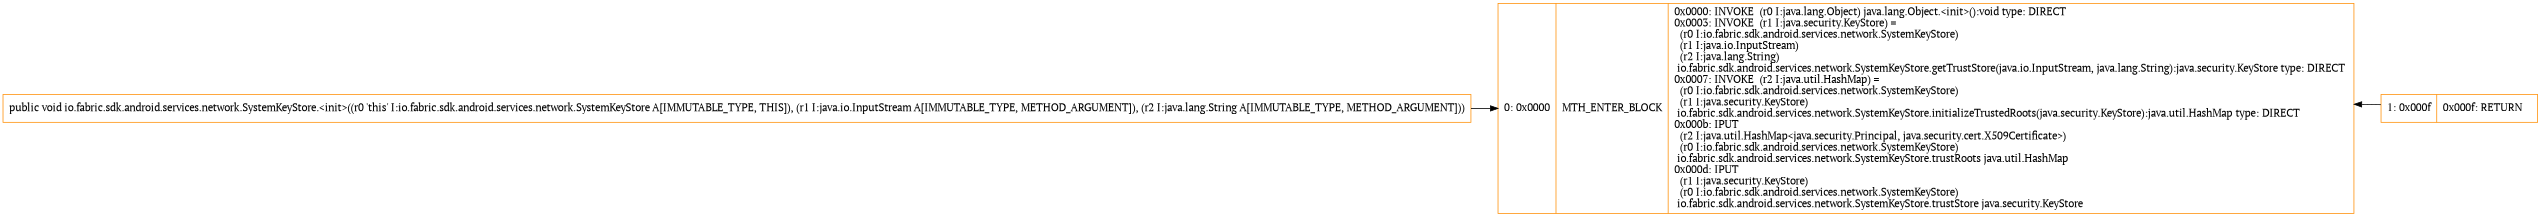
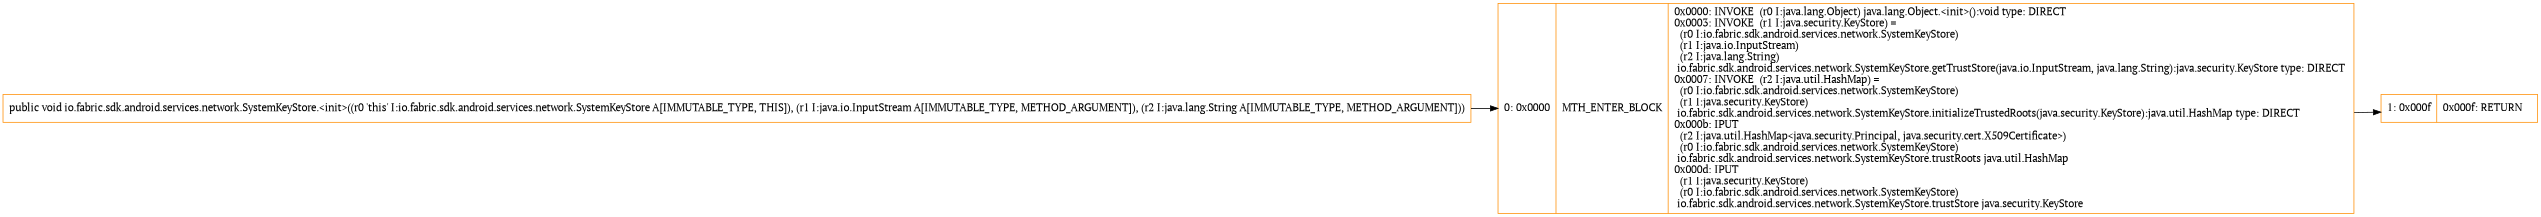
edge "1: 0x000f" -> "0: 0x0000": reversed
